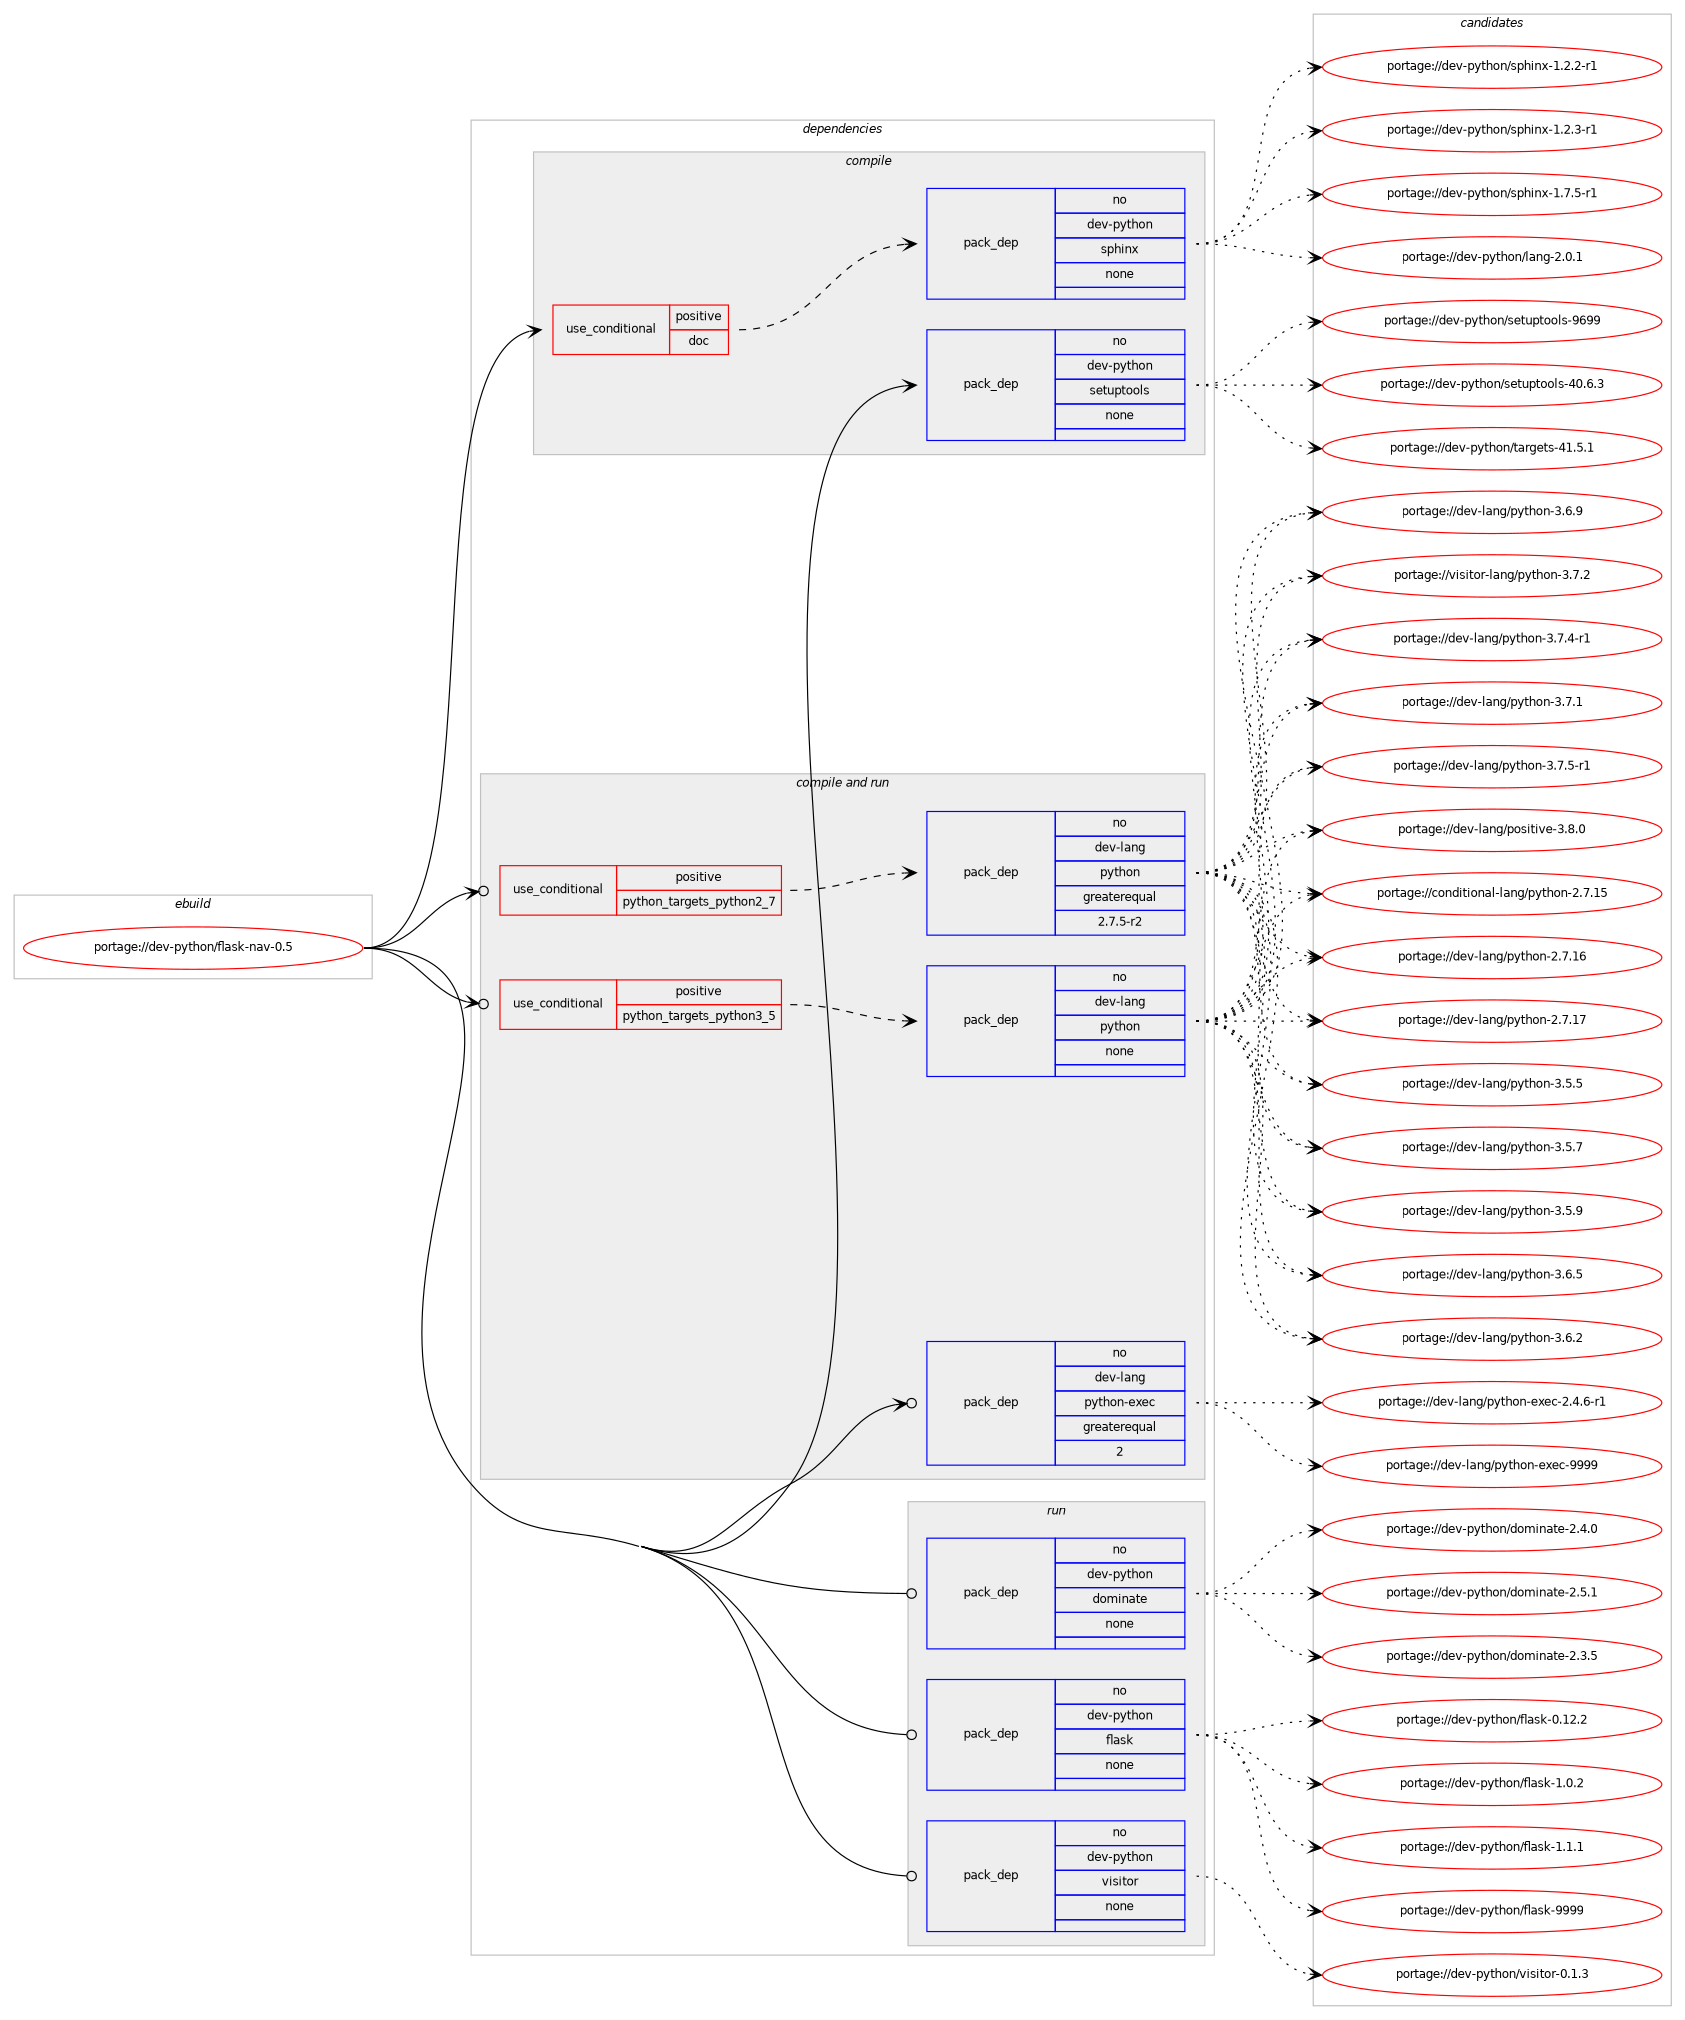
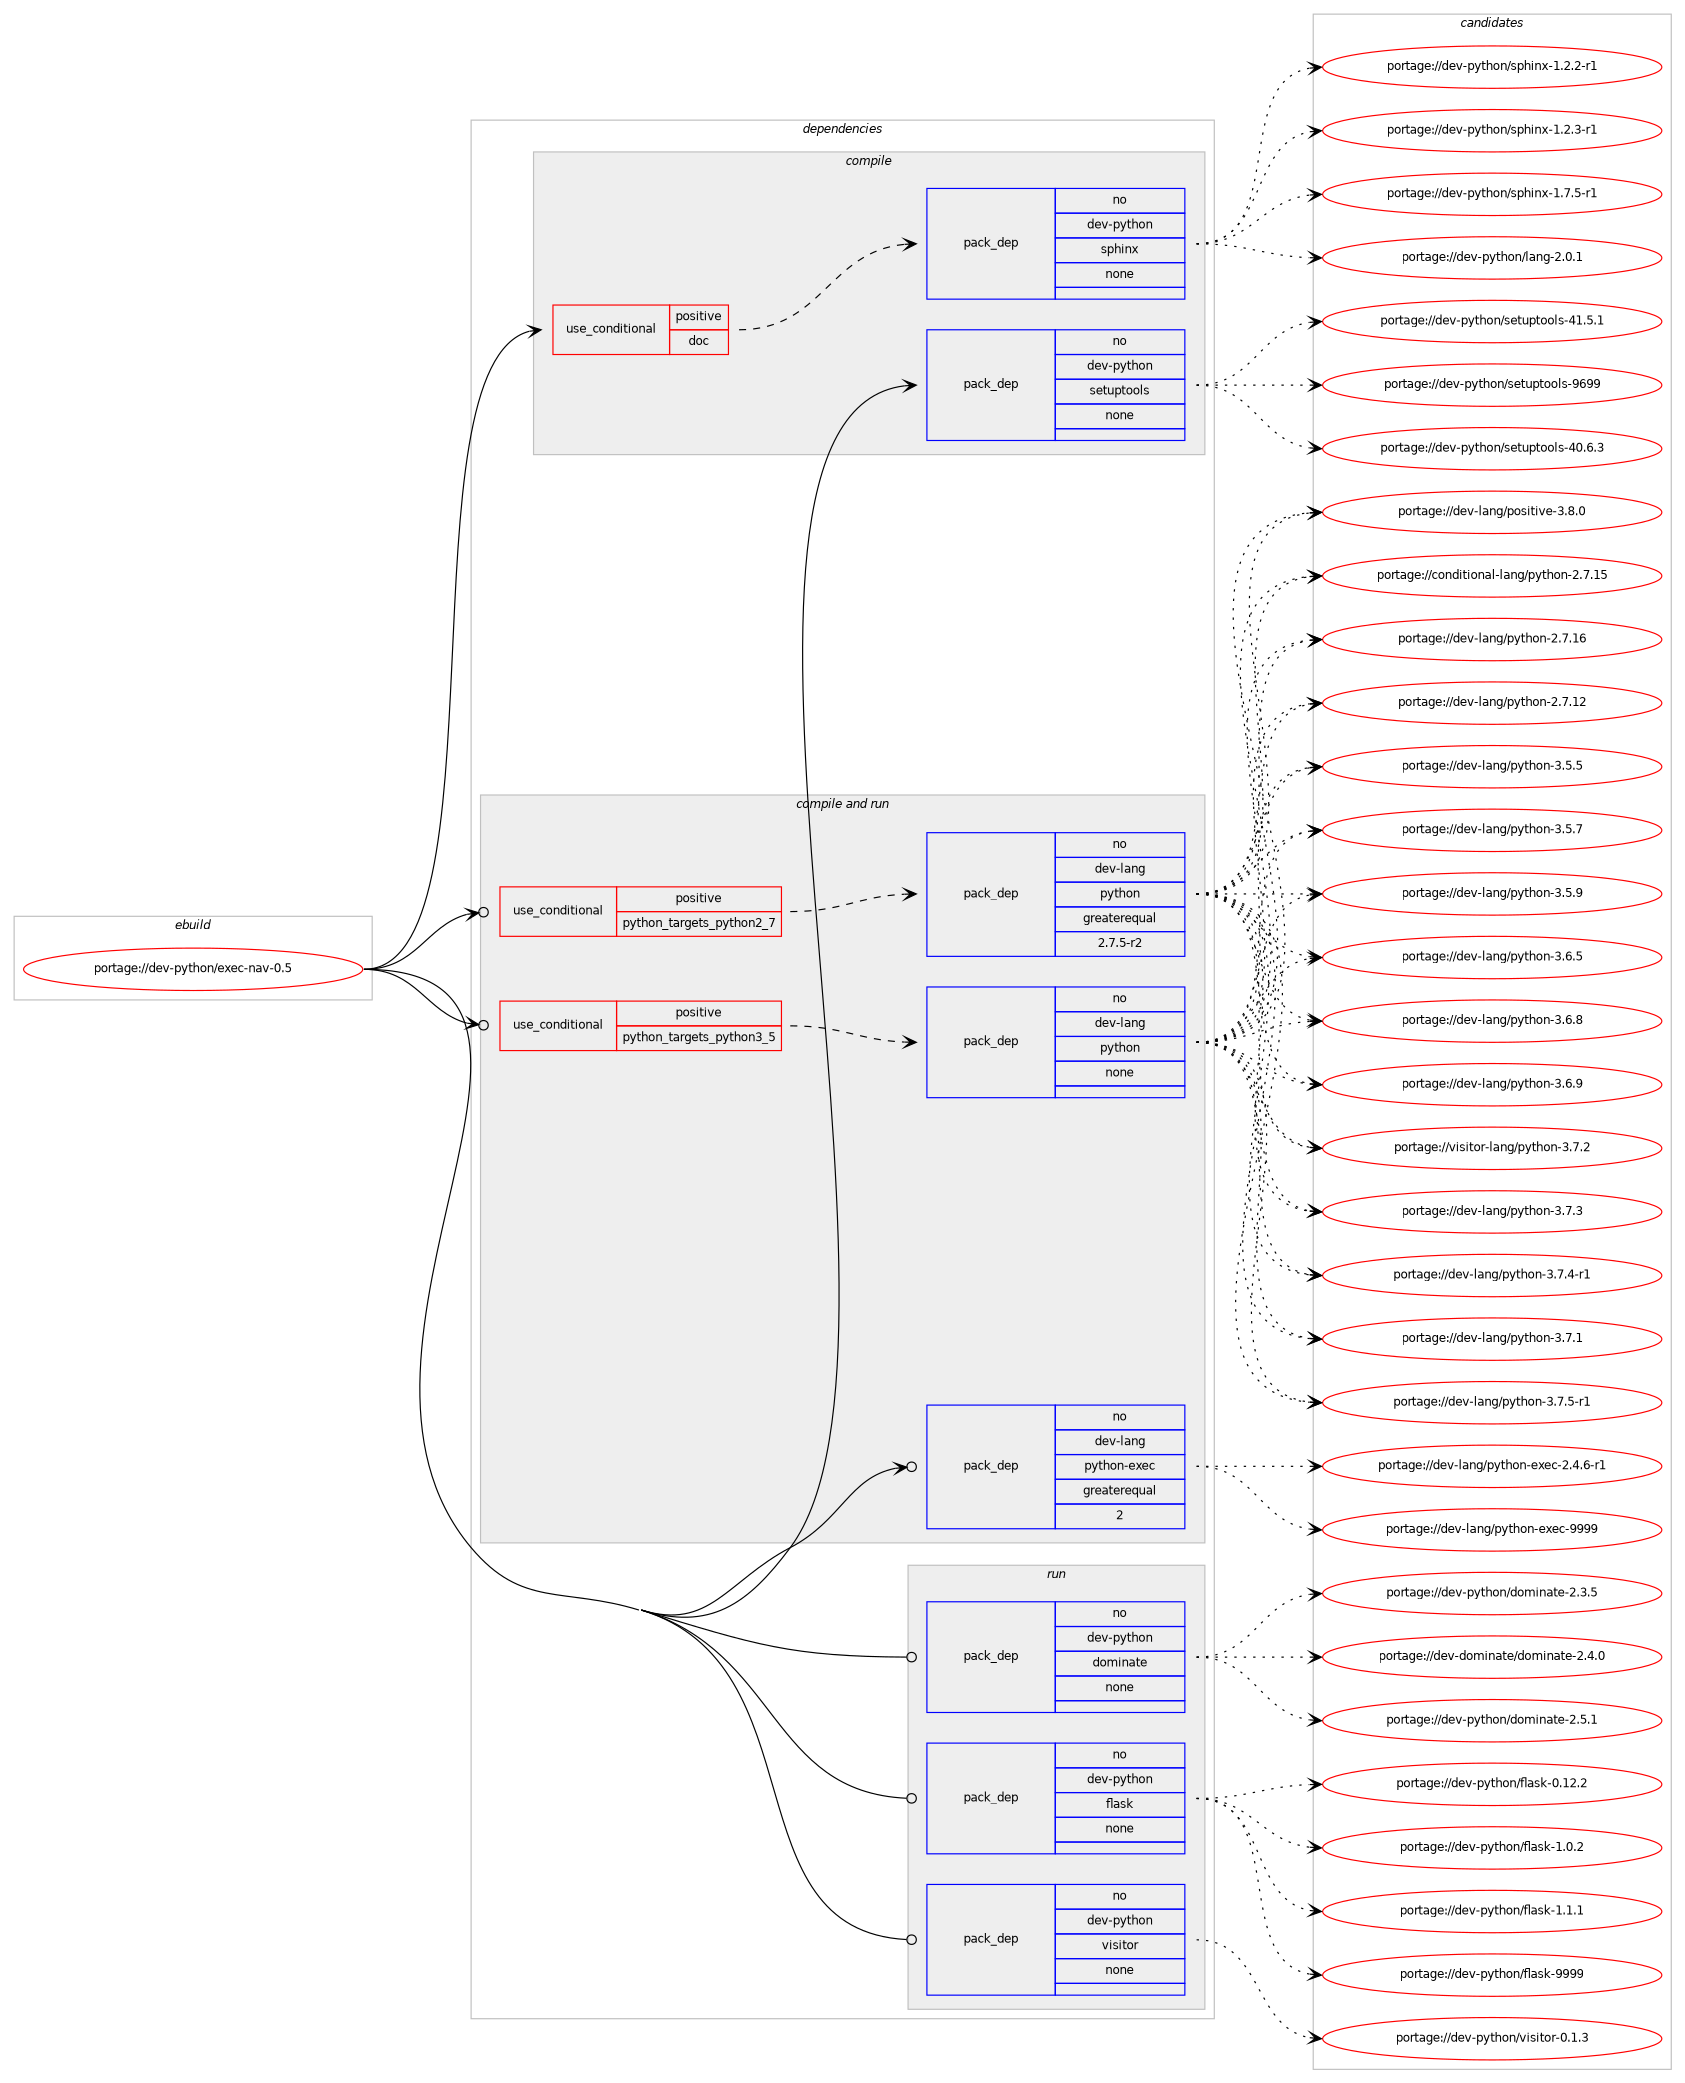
node "portage://dev-python/targets-41.5.1": label "portage://dev-python/targets-41.5.1" -> "portage://dev-python/setuptools-41.5.1"
node "portage://dev-python/flask-nav-0.5": label "portage://dev-python/flask-nav-0.5" -> "portage://dev-python/exec-nav-0.5"
node "portage://dev-lang/python-2.7.17": label "portage://dev-lang/python-2.7.17" -> "portage://dev-lang/python-2.7.12"
node "portage://dev-lang/python-3.7.3": added
node "portage://dev-lang/python-3.6.2": label "portage://dev-lang/python-3.6.2" -> "portage://dev-lang/python-3.6.8"
node "portage://dev-python/dominate-2.4.0": label "portage://dev-python/dominate-2.4.0" -> "portage://dev-dominate/dominate-2.4.0"
